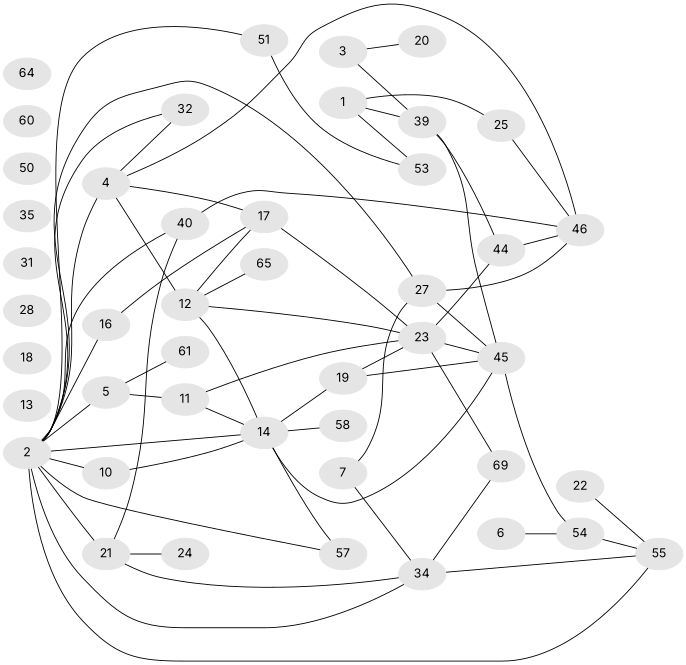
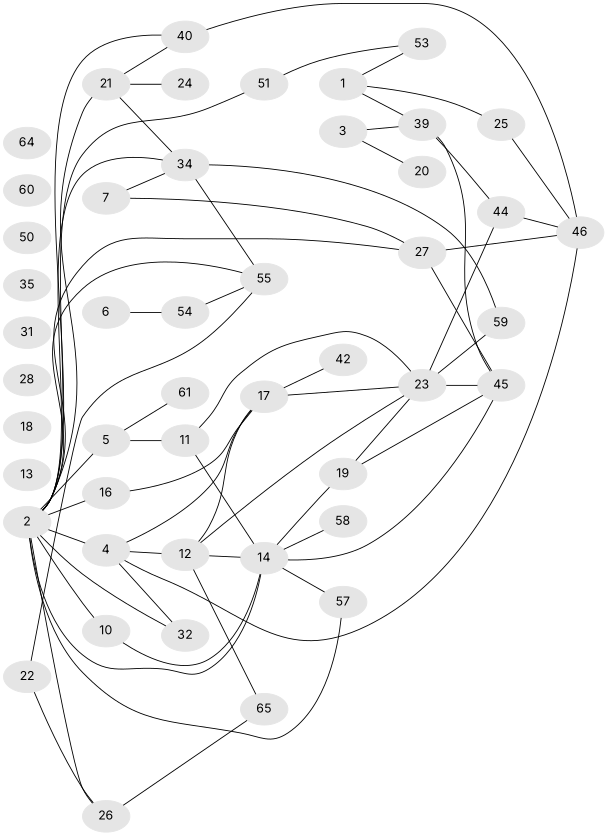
node "42": added
edge "45" -- "54": removed
node "69": label "69" -> "59"
node "26": added
